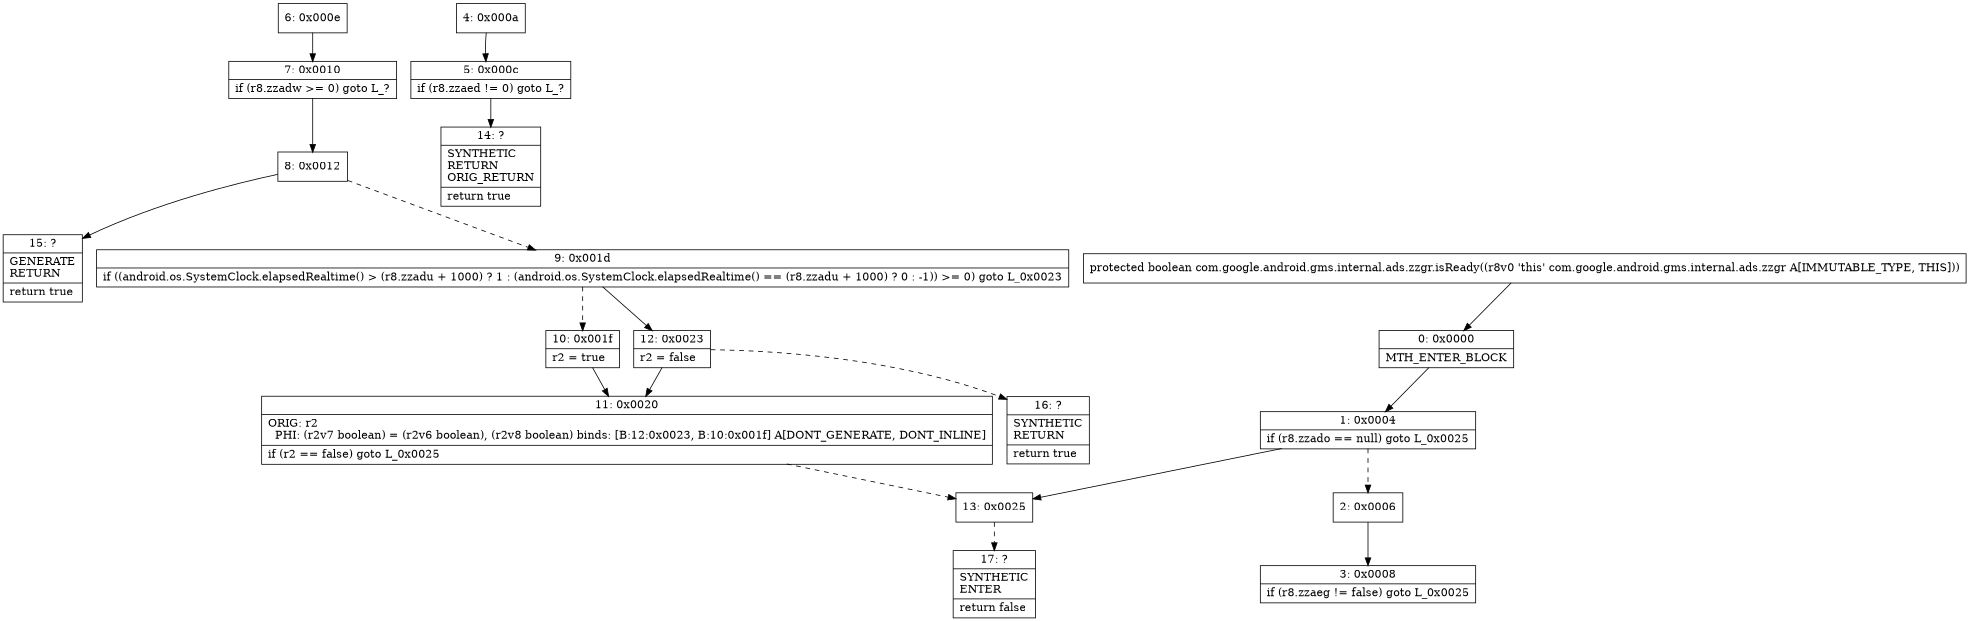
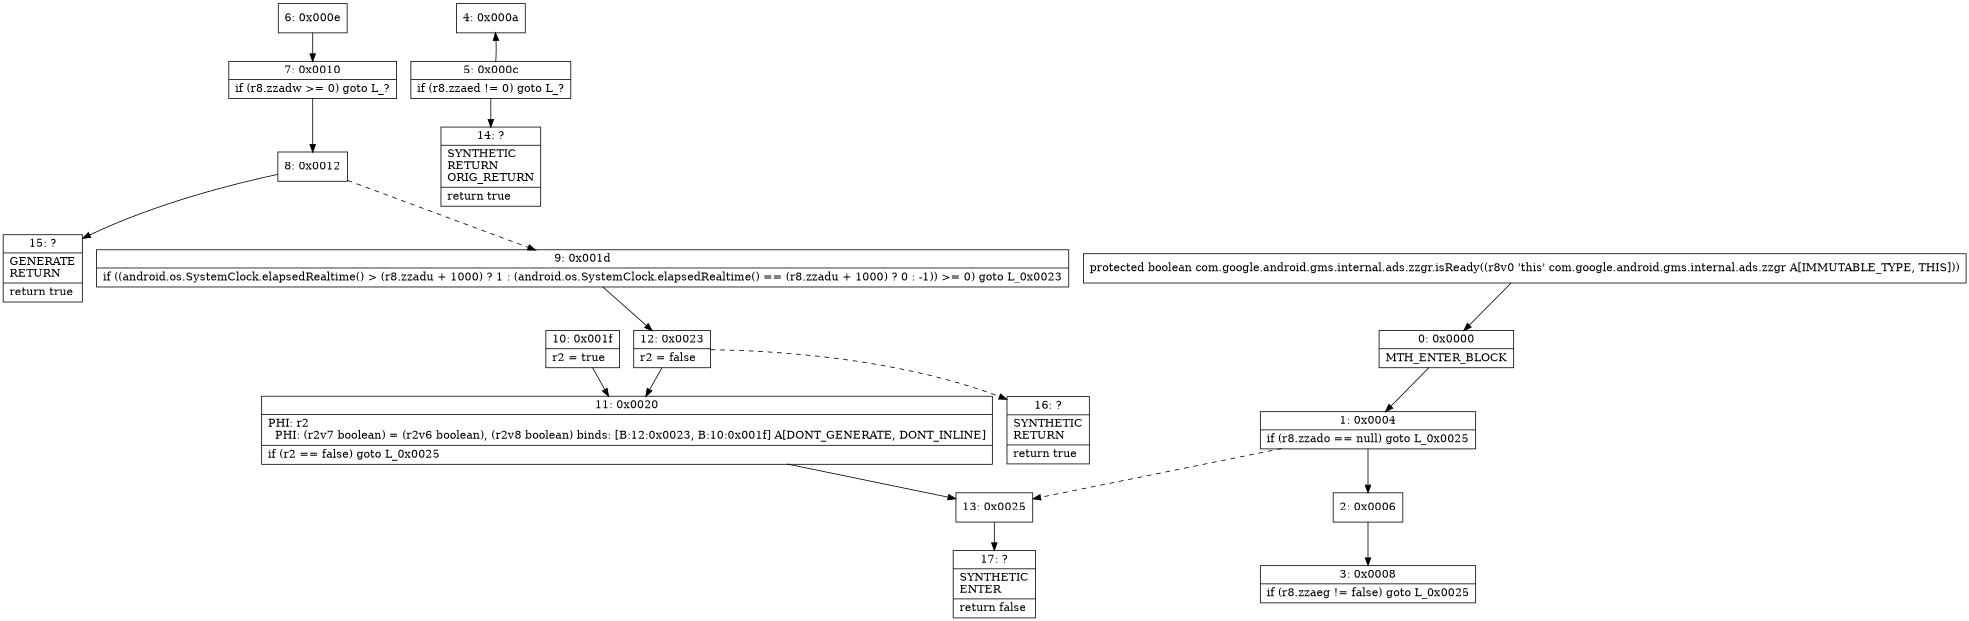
edge "4: 0x000a" -> "5: 0x000c": reversed
edge "9: 0x001d" -> "10: 0x001f": removed
node "11: 0x0020": text "ORIG: r2" -> "PHI: r2"
edge "1: 0x0004" -> "2: 0x0006": style dashed -> solid
edge "1: 0x0004" -> "13: 0x0025": style solid -> dashed
edge "11: 0x0020" -> "13: 0x0025": style dashed -> solid
edge "13: 0x0025" -> "17: ?": style dashed -> solid
